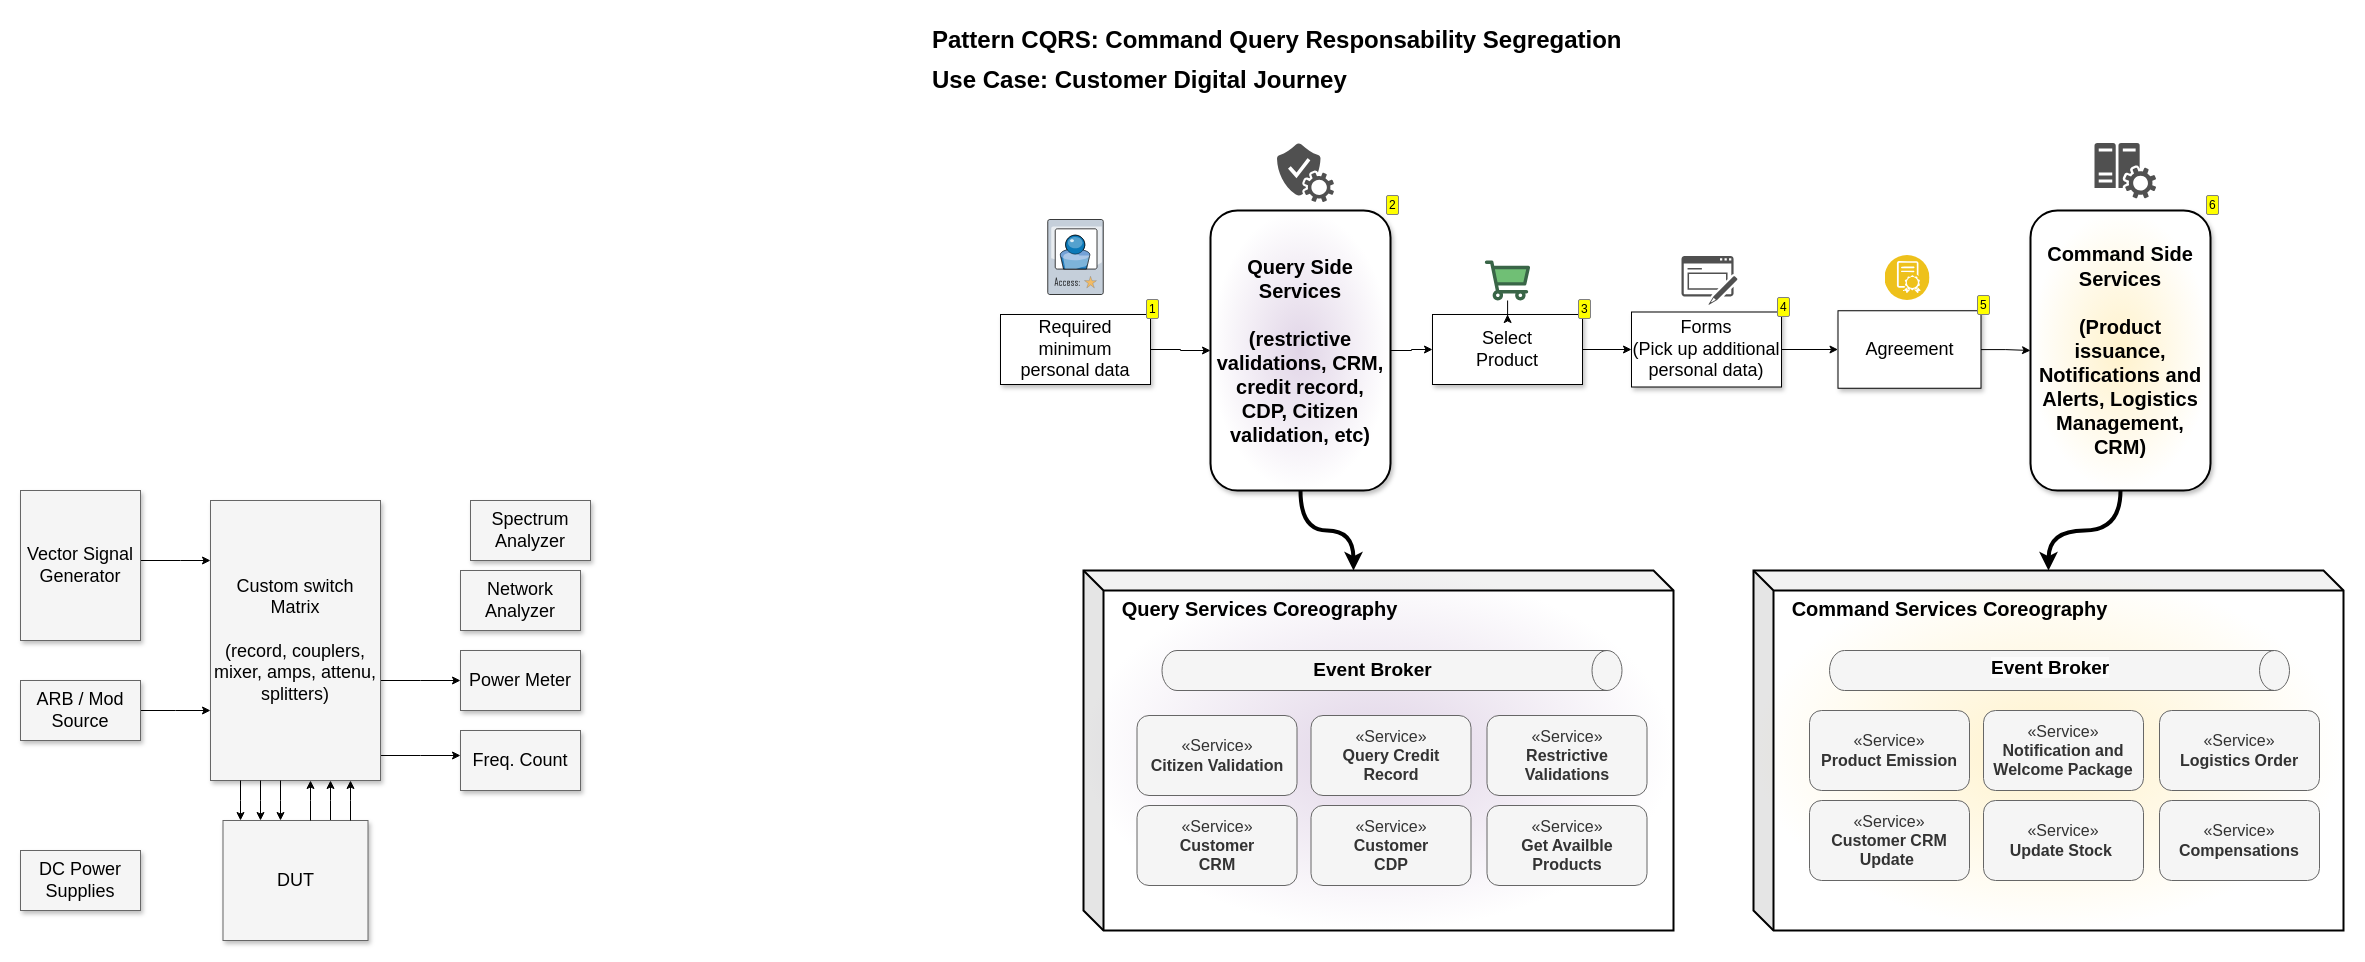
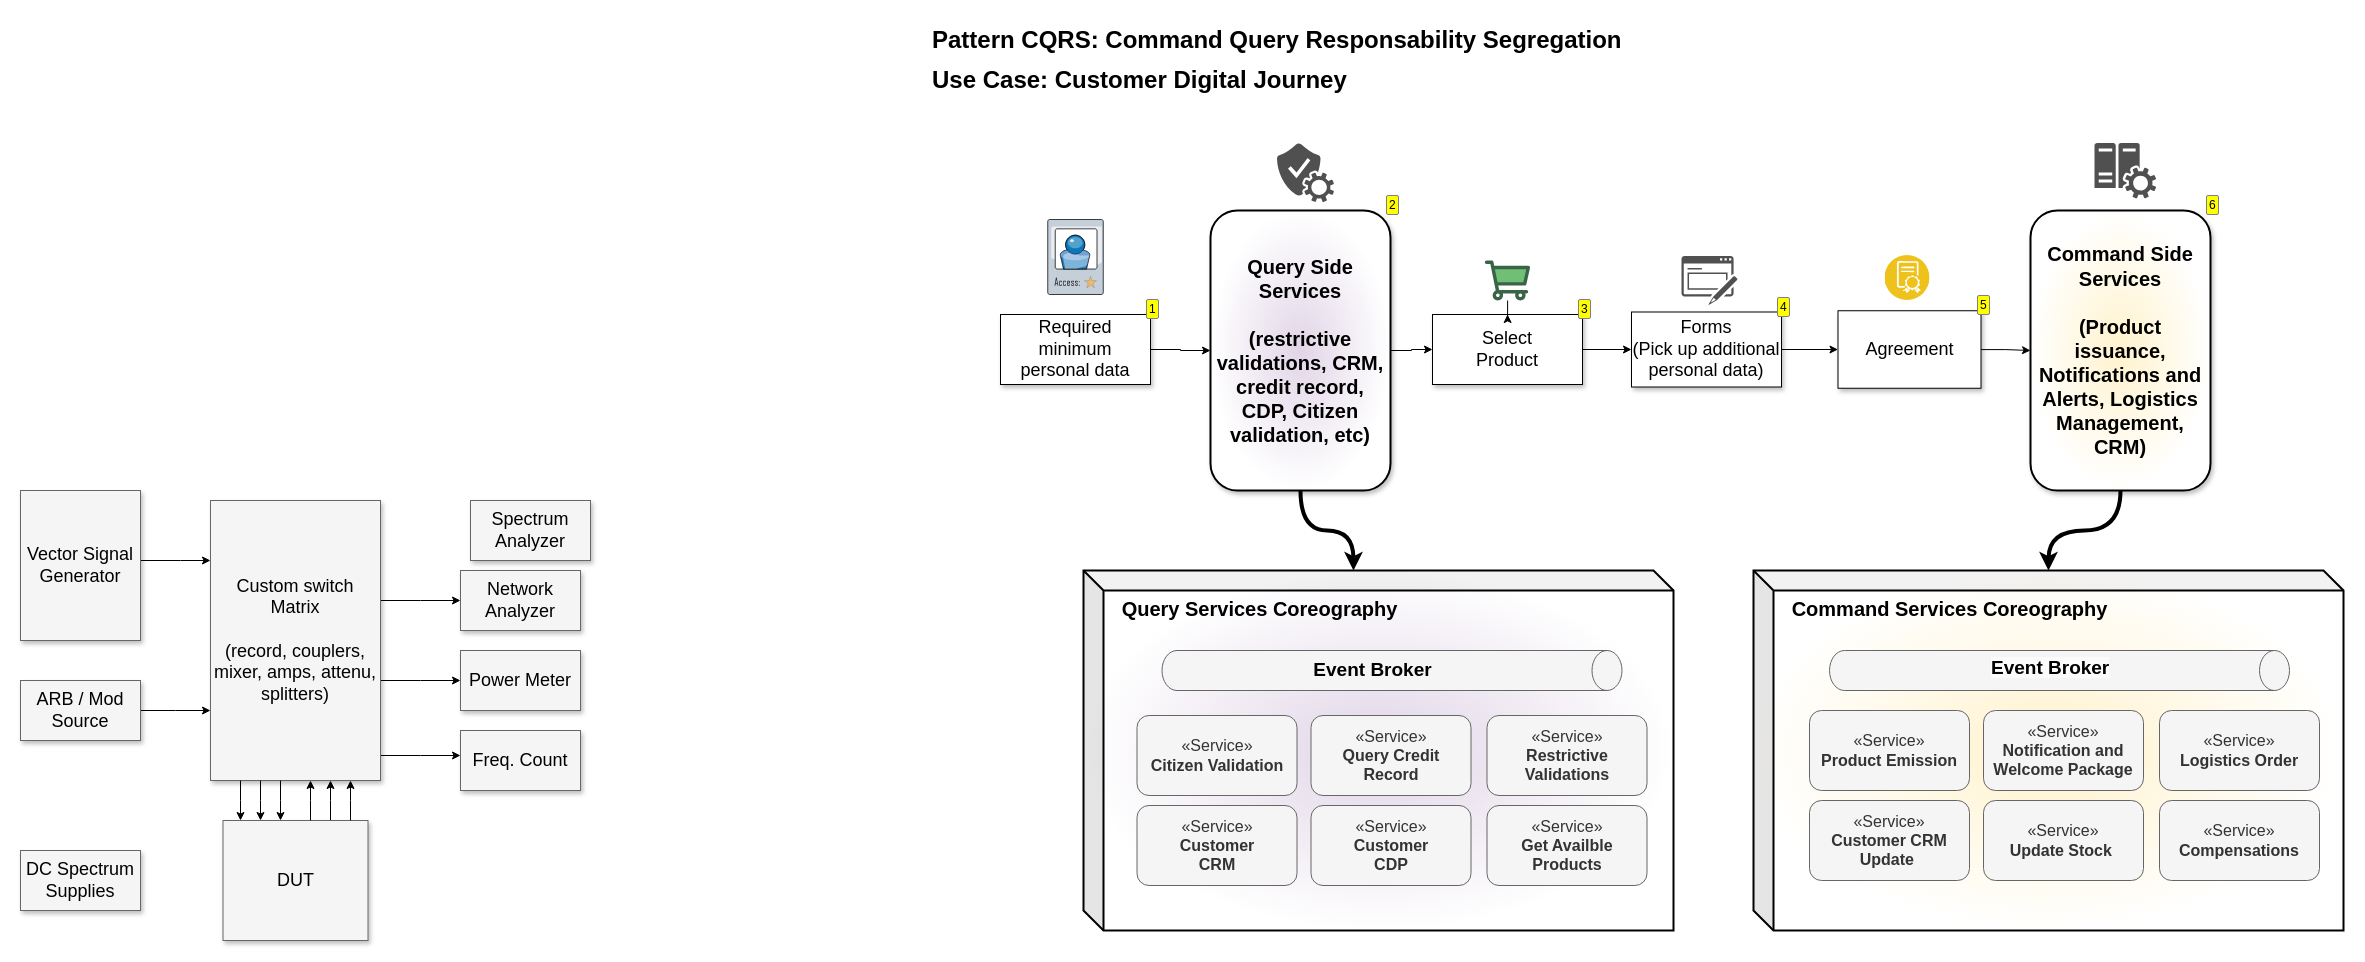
edge "Custom switch Matrix (record, couplers, mixer, amps, attenu, splitters)" -> "Network Analyzer": added
node "DC Power Supplies": label "DC Power Supplies" -> "DC Spectrum Supplies"
